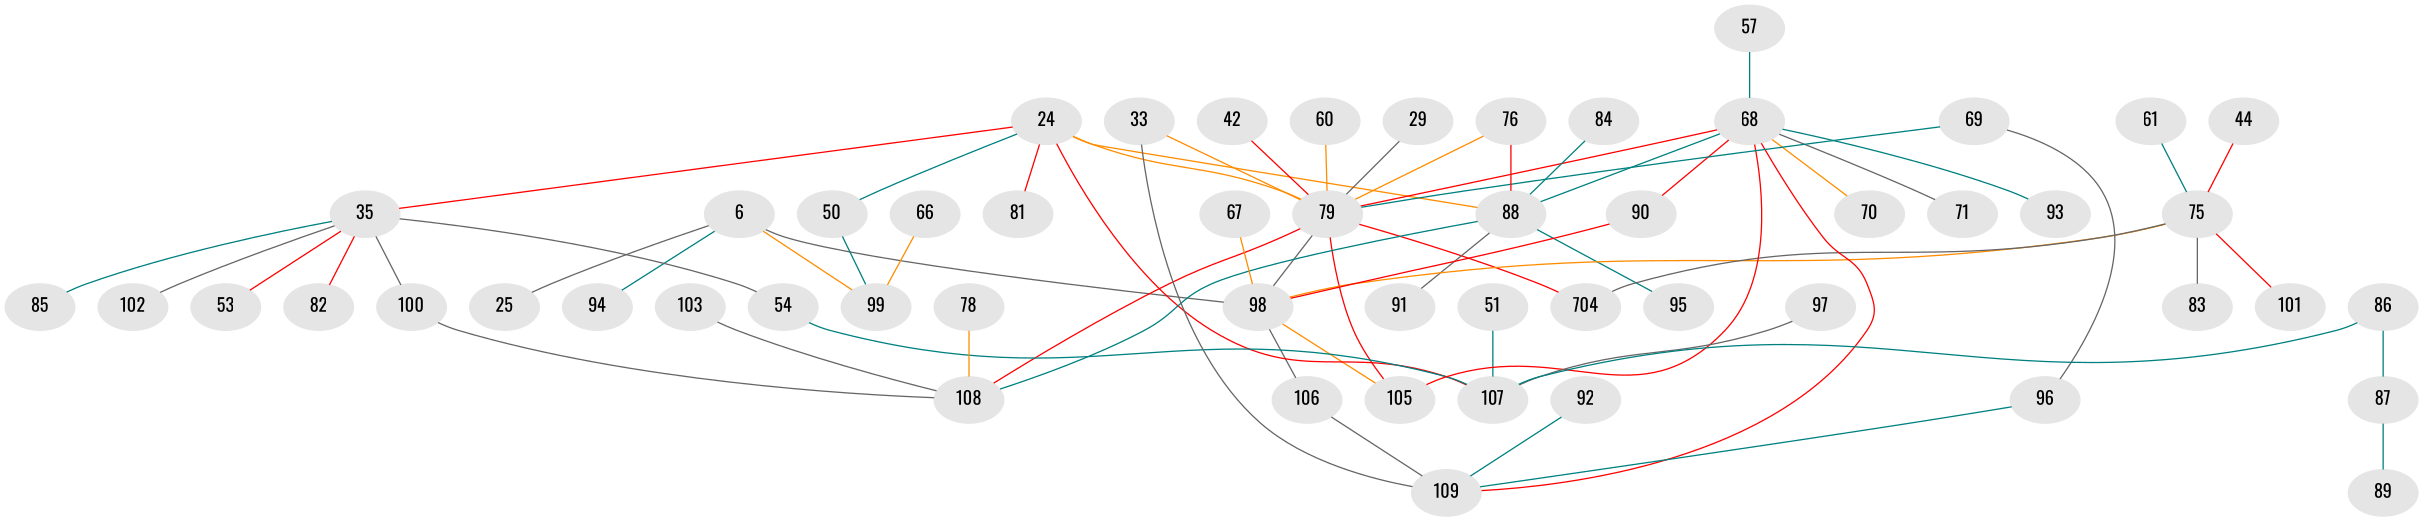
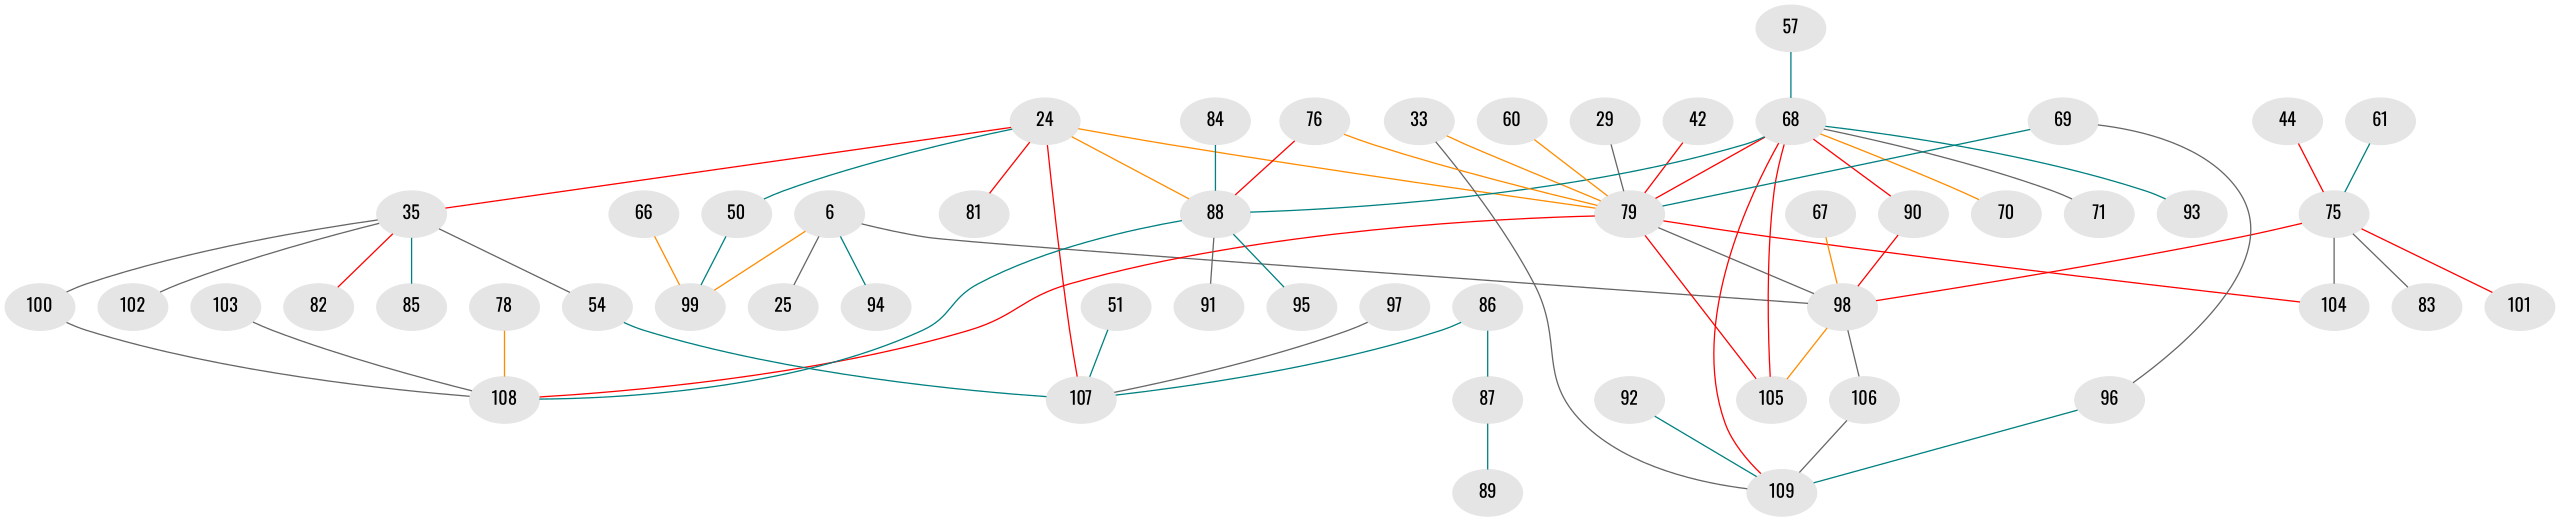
edge "75" -- "98": color darkorange -> red
node "53": removed
node "704": label "704" -> "104"
